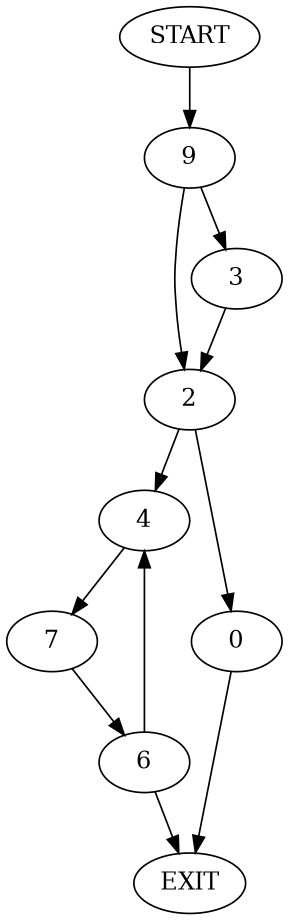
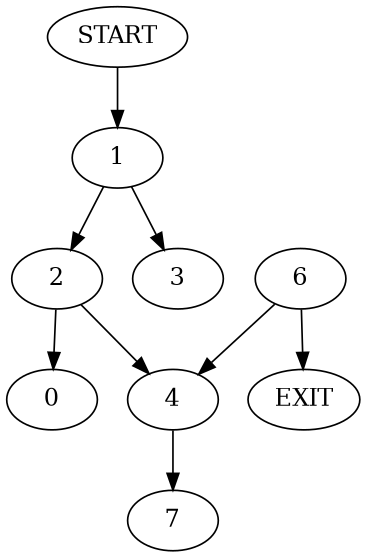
node "9": label "9" -> "1"
edge "3" -> "2": removed
edge "7" -> "6": removed
edge "0" -> "EXIT": removed
